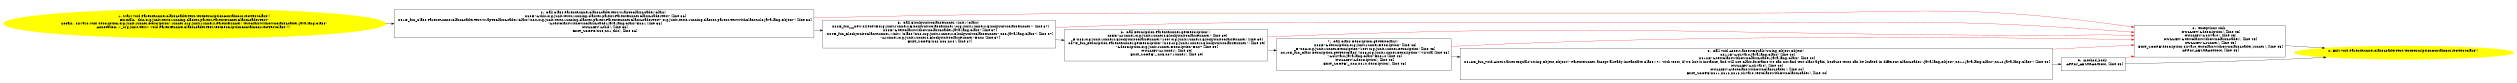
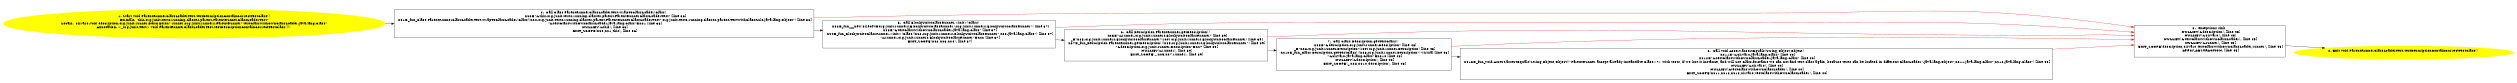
node "9:  method_body APPLY_ABSTRACTION; [line 45]": removed
